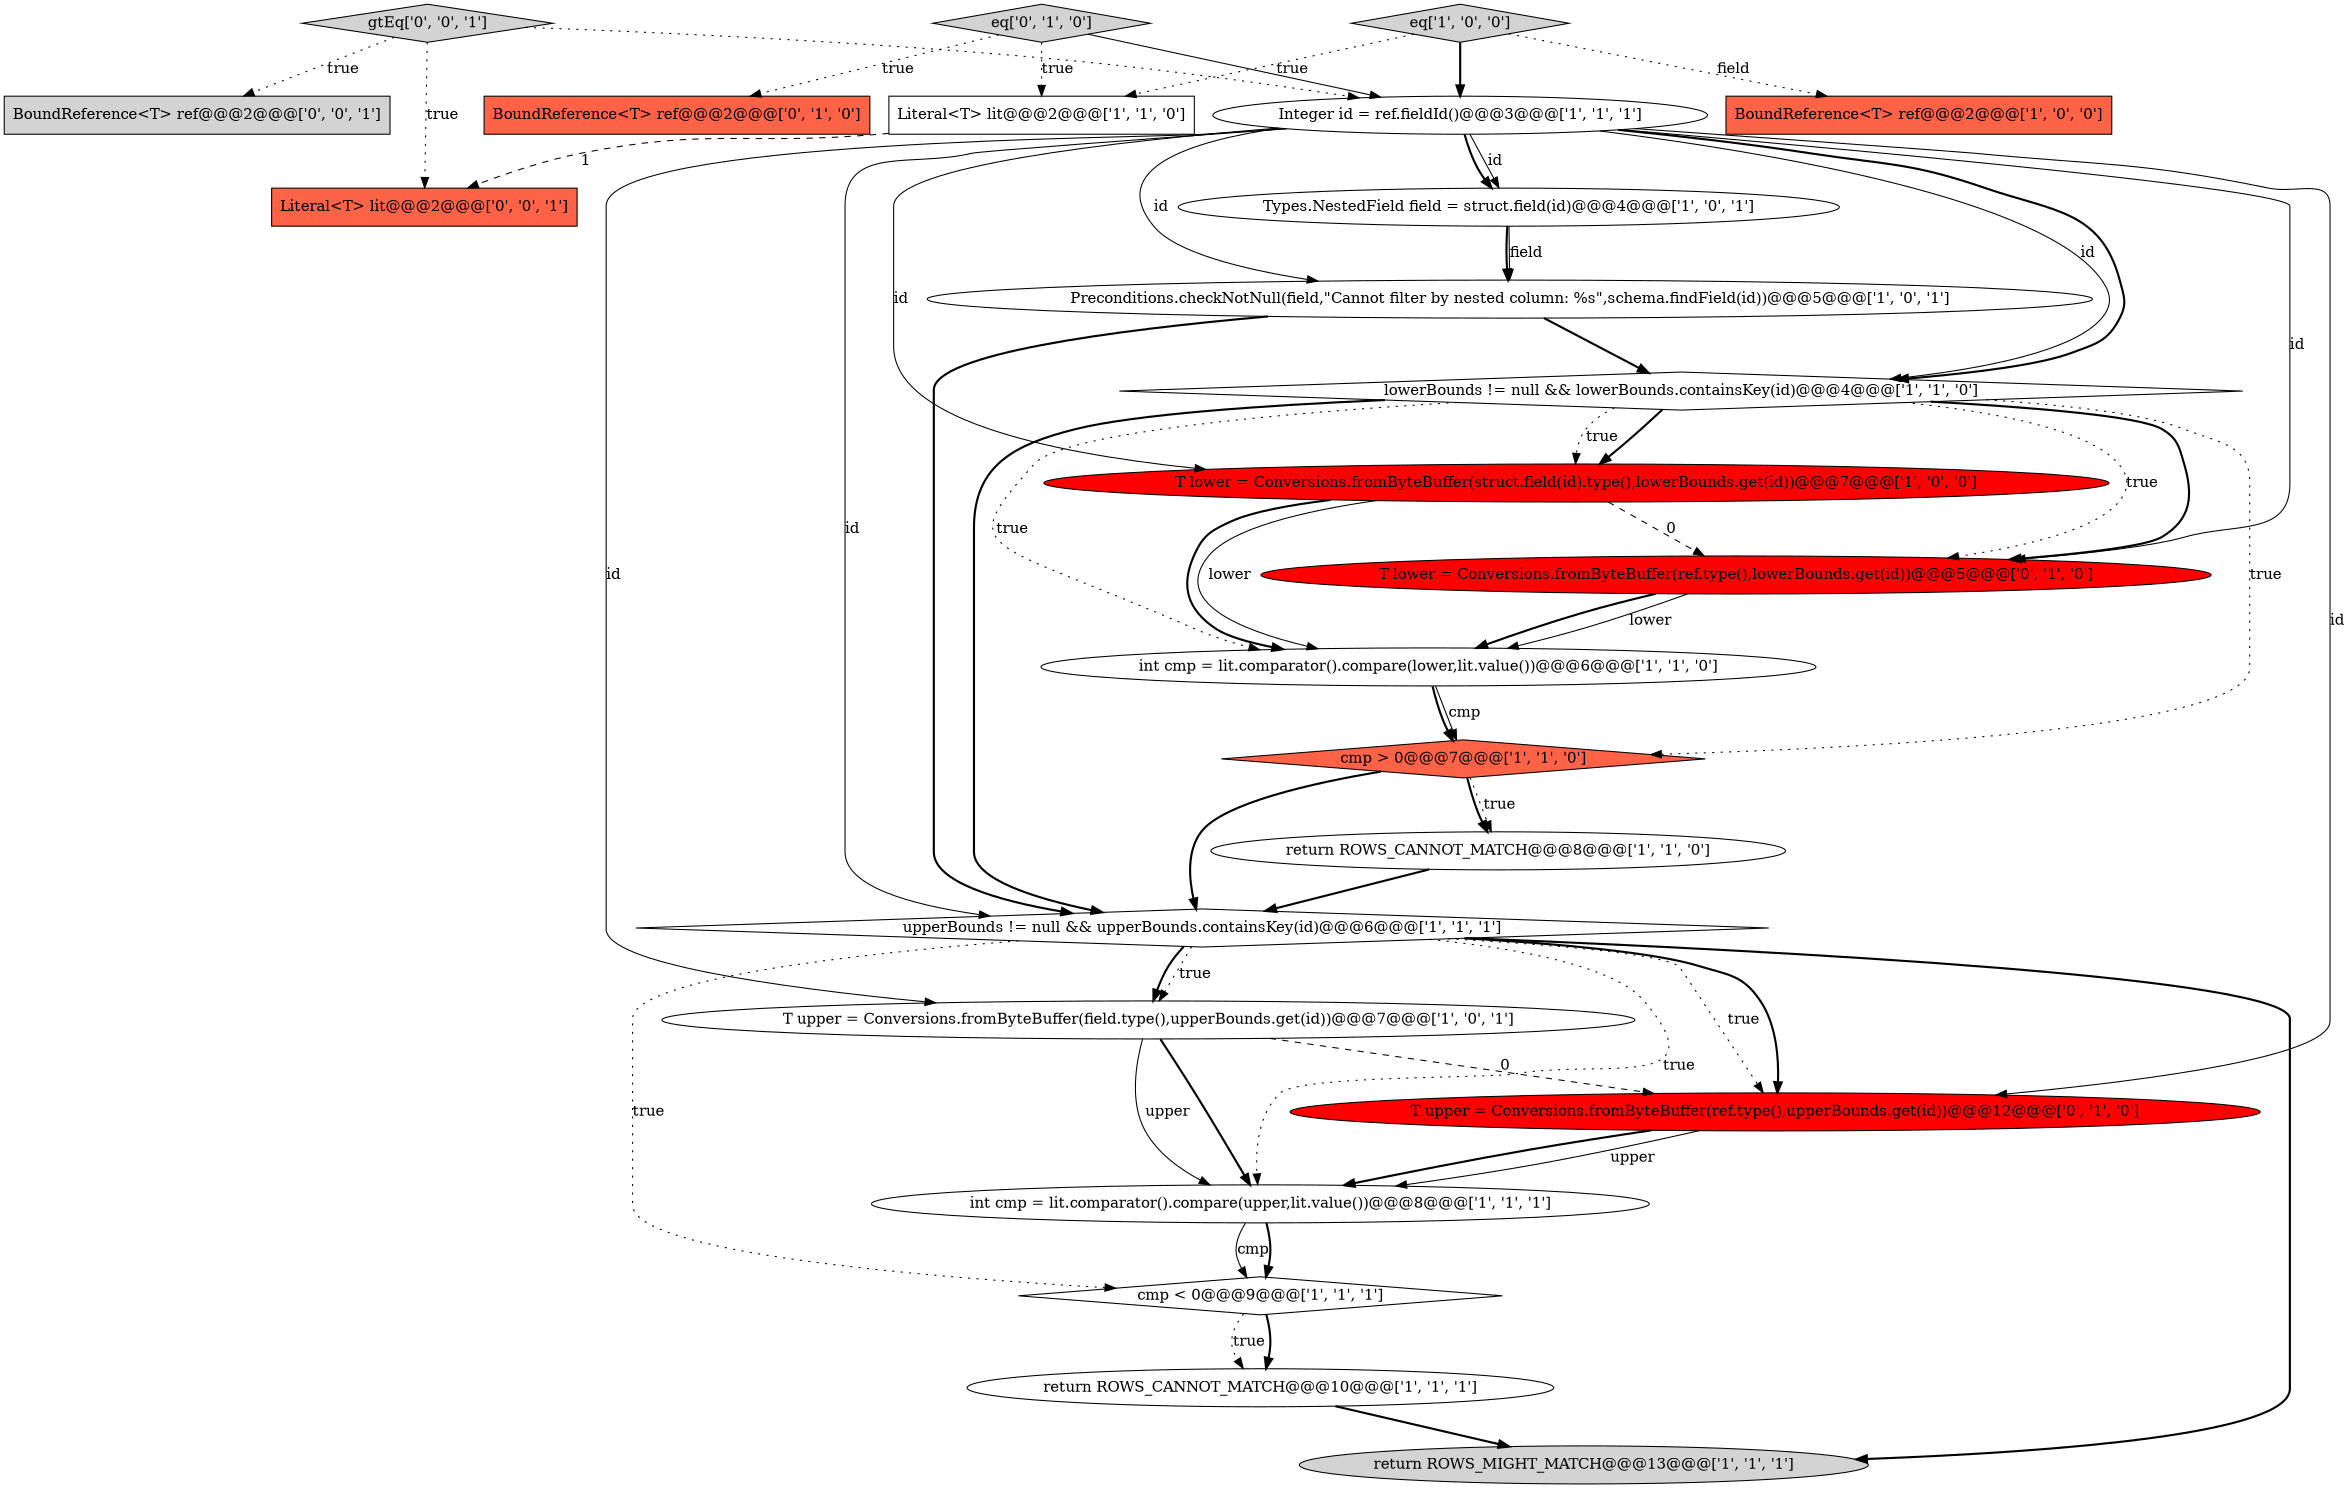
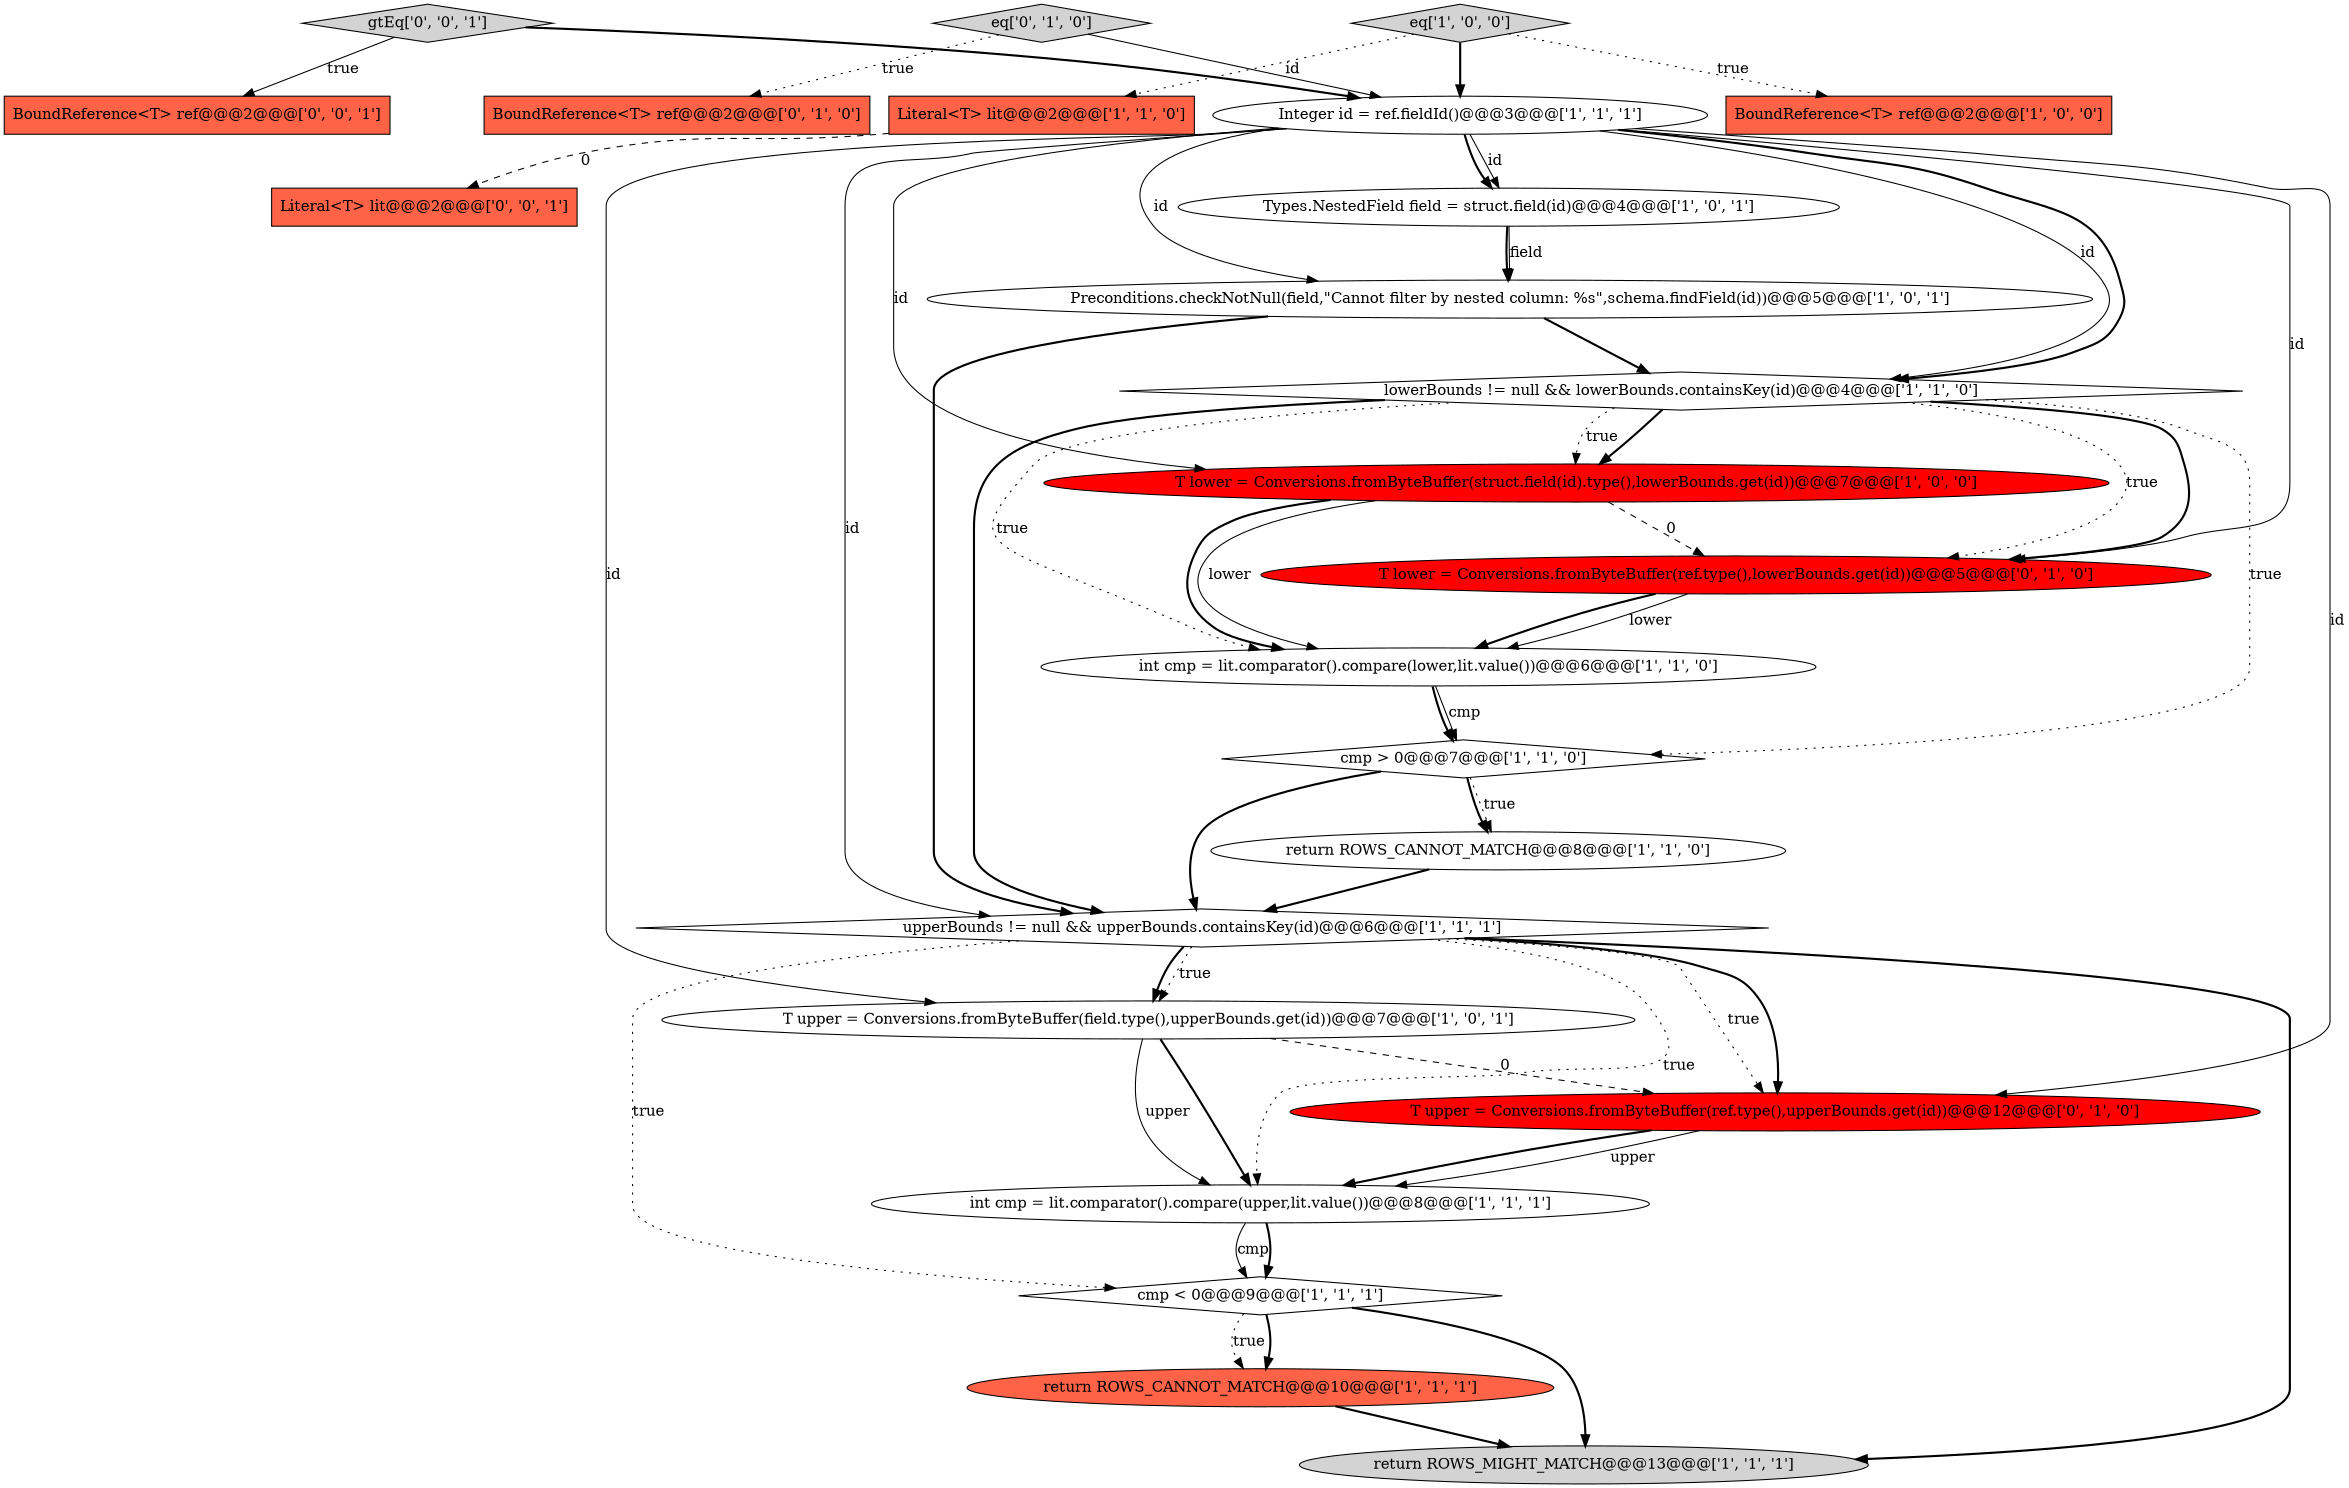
edge "gtEq['0', '0', '1']" -> "Integer id = ref.fieldId()@@@3@@@['1', '1', '1']": style dotted -> bold
edge "gtEq['0', '0', '1']" -> "BoundReference<T> ref@@@2@@@['0', '0', '1']": style dotted -> solid
edge "eq['0', '1', '0']" -> "Literal<T> lit@@@2@@@['1', '1', '0']": removed, label "true"
edge "eq['1', '0', '0']" -> "Literal<T> lit@@@2@@@['1', '1', '0']": label "true" -> "id"
edge "eq['1', '0', '0']" -> "BoundReference<T> ref@@@2@@@['1', '0', '0']": label "field" -> "true"
edge "gtEq['0', '0', '1']" -> "Literal<T> lit@@@2@@@['0', '0', '1']": removed, label "true"
node "BoundReference<T> ref@@@2@@@['0', '0', '1']": fillcolor lightgray -> tomato
node "Literal<T> lit@@@2@@@['1', '1', '0']": fillcolor white -> tomato
edge "Literal<T> lit@@@2@@@['1', '1', '0']" -> "Literal<T> lit@@@2@@@['0', '0', '1']": label "1" -> "0"
node "cmp > 0@@@7@@@['1', '1', '0']": fillcolor tomato -> white
edge "cmp < 0@@@9@@@['1', '1', '1']" -> "return ROWS_MIGHT_MATCH@@@13@@@['1', '1', '1']": added
node "return ROWS_CANNOT_MATCH@@@10@@@['1', '1', '1']": fillcolor white -> tomato
